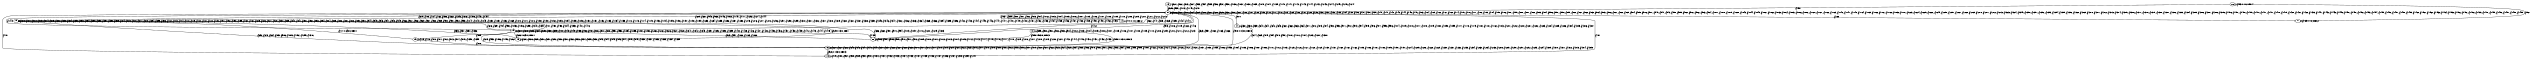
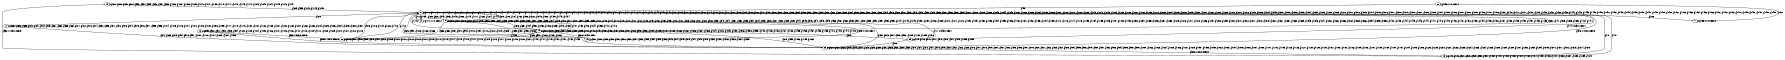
edge "07" -> "0b": added, label "@714 + 643*n, n=0..1"
edge "14" -> "07": label "@899, @900, @901, @902, @903, @904, @1002, @1003, @1004, @1005, @1006, @1007, @1105, @1106, @1107, @1108, @1109, @1110, @1208, @1209, @1210, @1211, @1212, @1213" -> "@773"
edge "18" -> "1d": added, label "@932 + 103*n, n=0..3"
